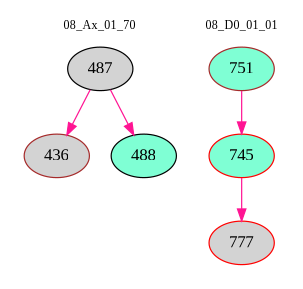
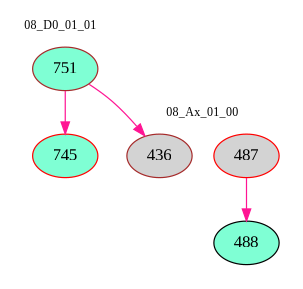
cluster "08_Ax_01_70": label "08_Ax_01_70" -> "08_Ax_01_00"
node "487": color black -> red
edge "487" -> "436": now "751" -> "436"
node "777": removed
